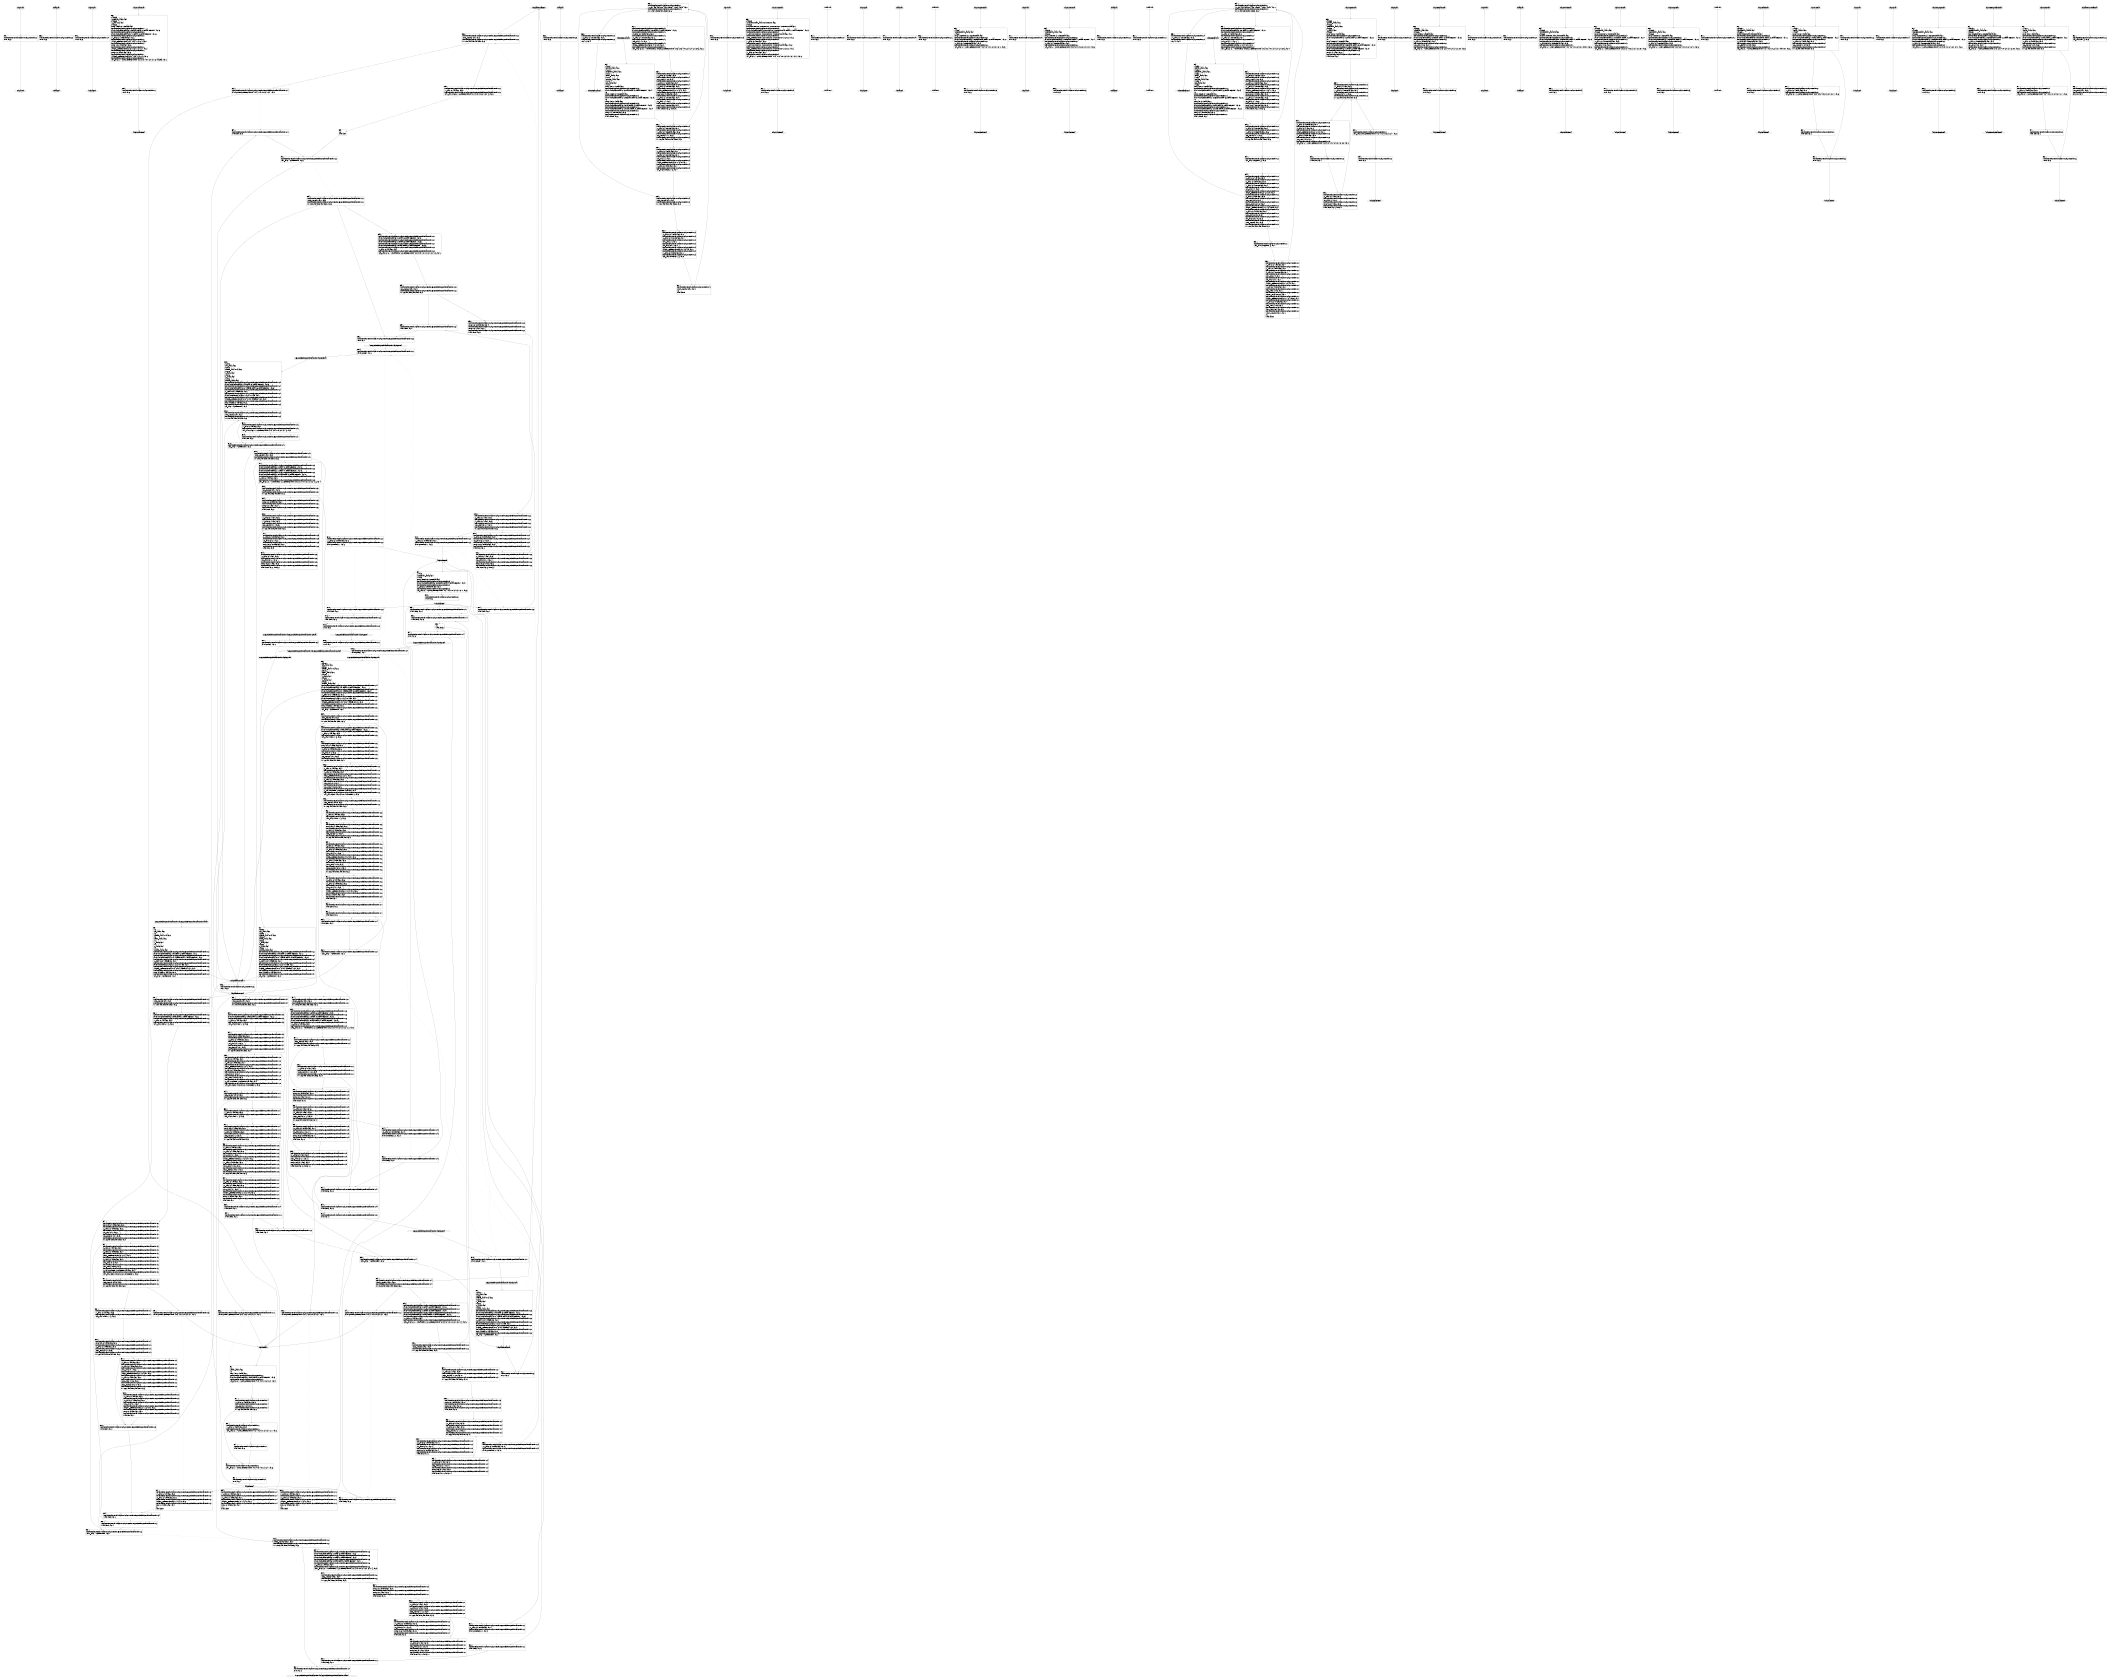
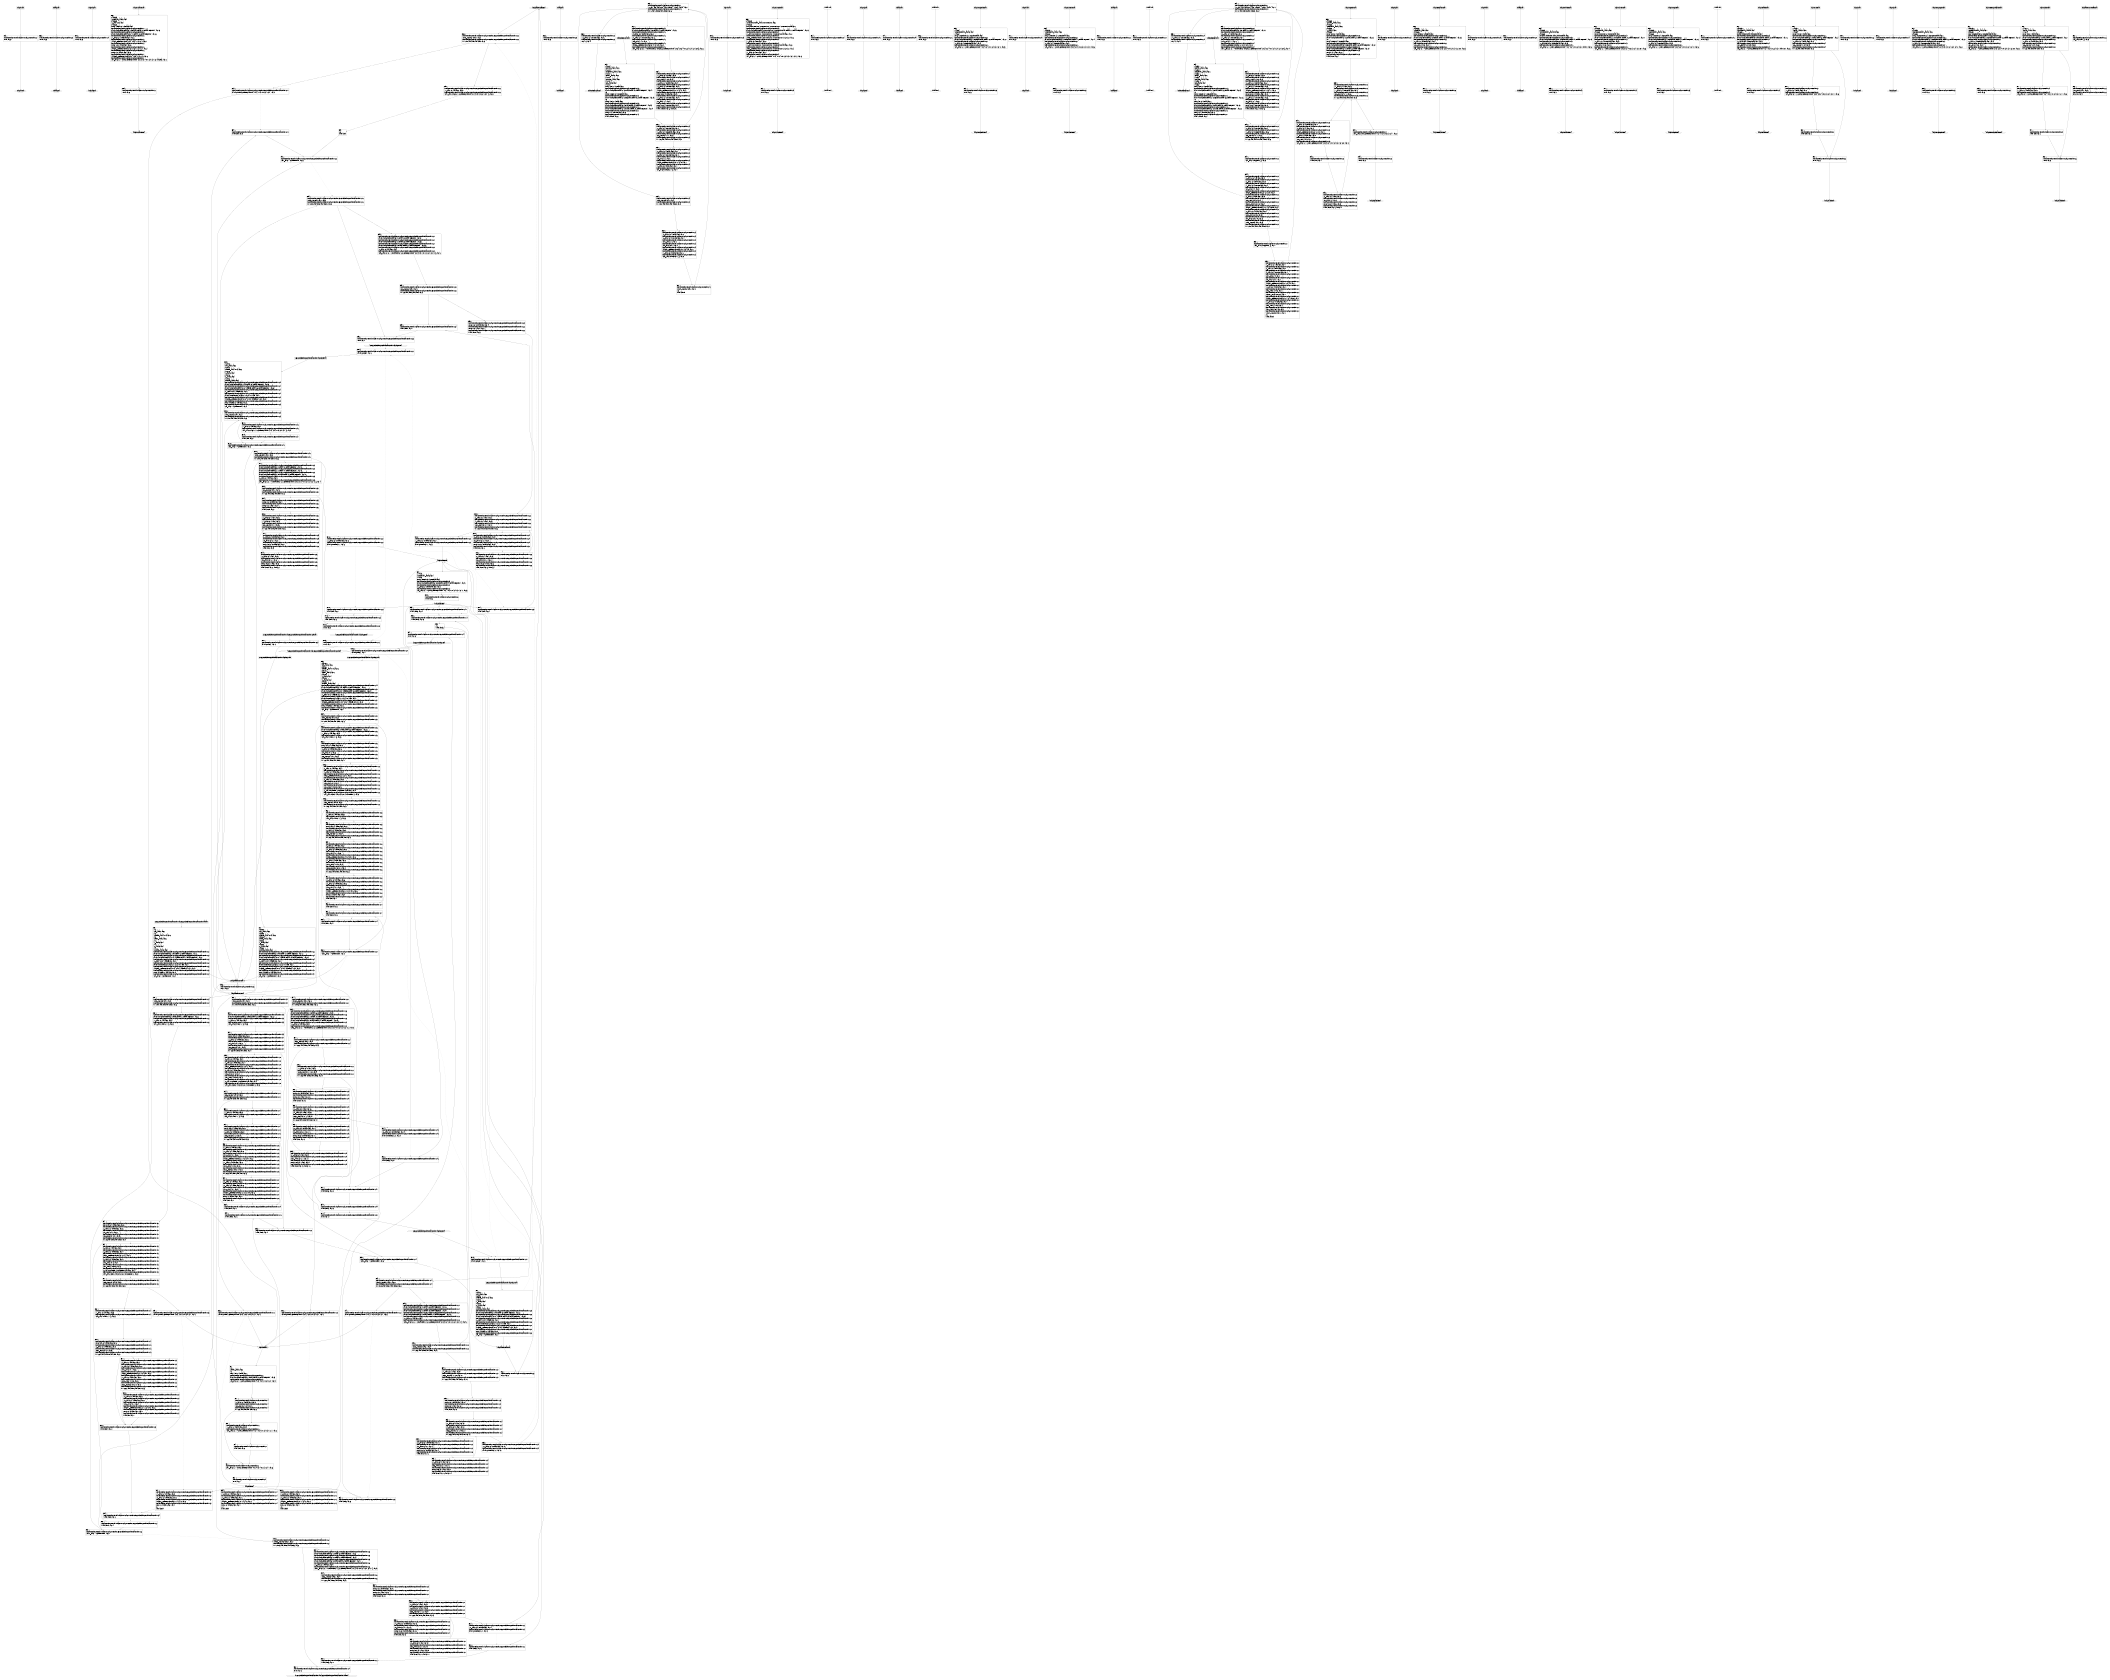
node "BB88:": text "%tobool = icmp ne i32 %call, 0, !dbg !24" -> "%tobool = icmp ne i32 %tobool, 0, !dbg !24"
